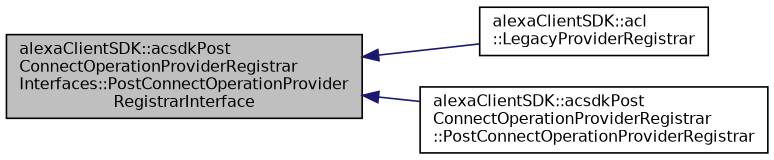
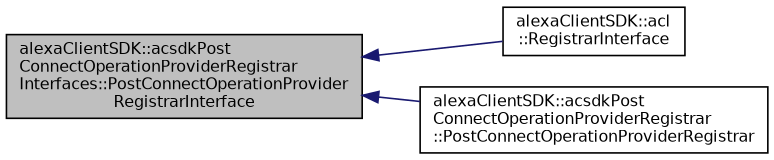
node "alexaClientSDK::acl ::LegacyProviderRegistrar": label "alexaClientSDK::acl ::LegacyProviderRegistrar" -> "alexaClientSDK::acl ::RegistrarInterface"
